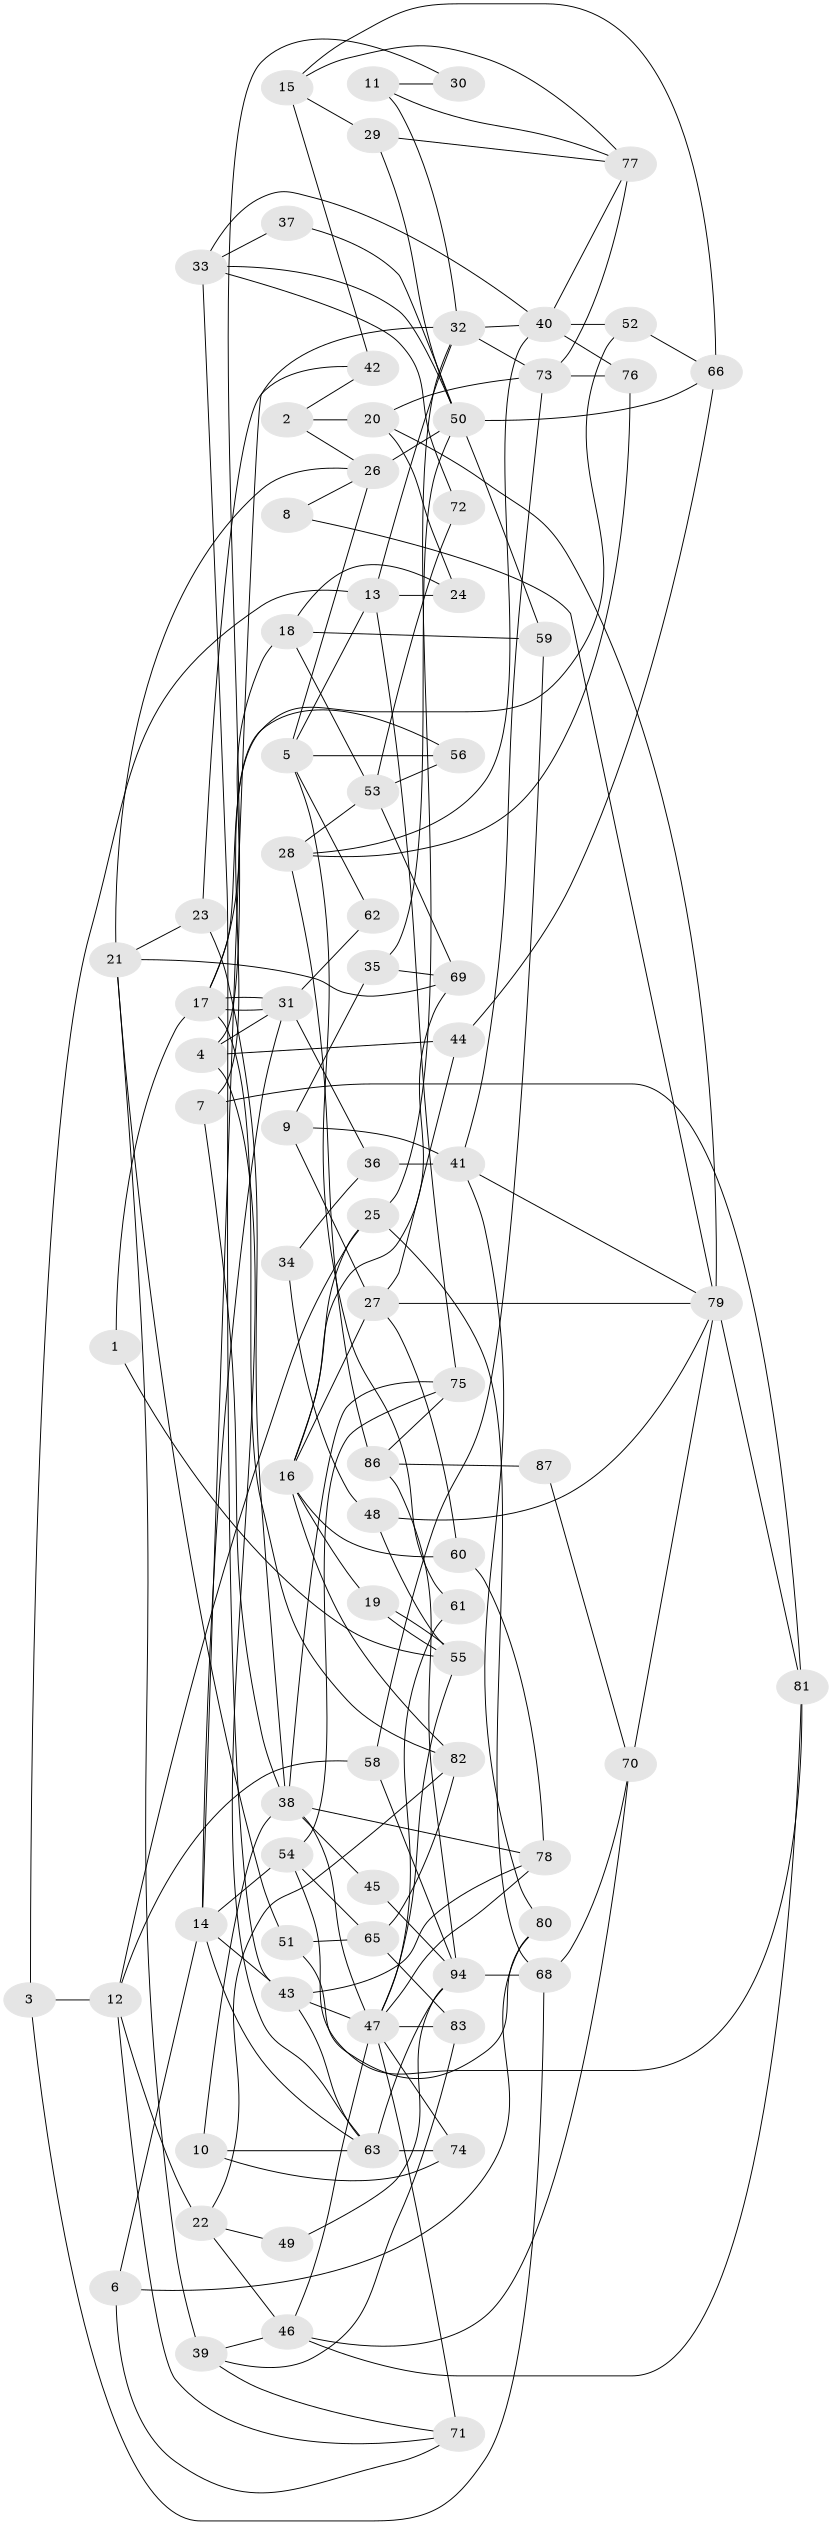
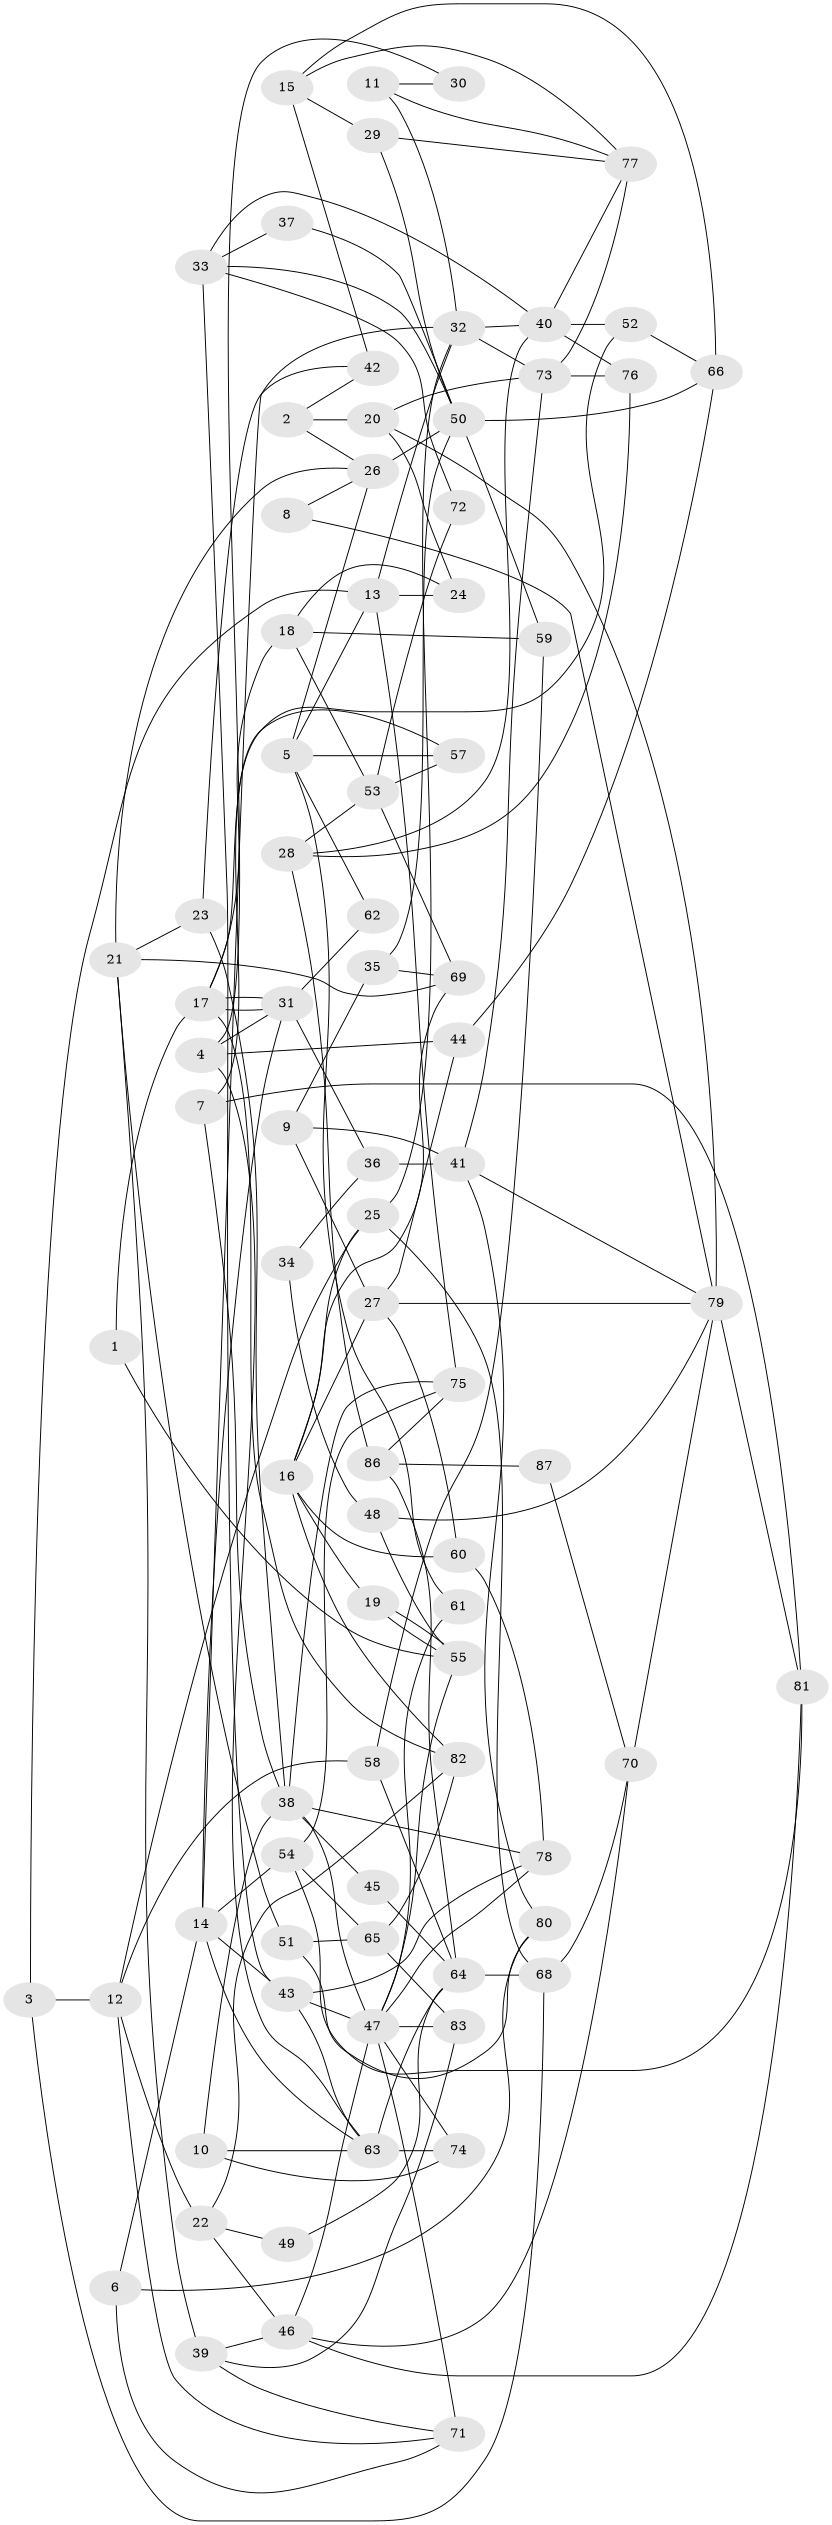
node "56": label "56" -> "57"
node "94": label "94" -> "64"
